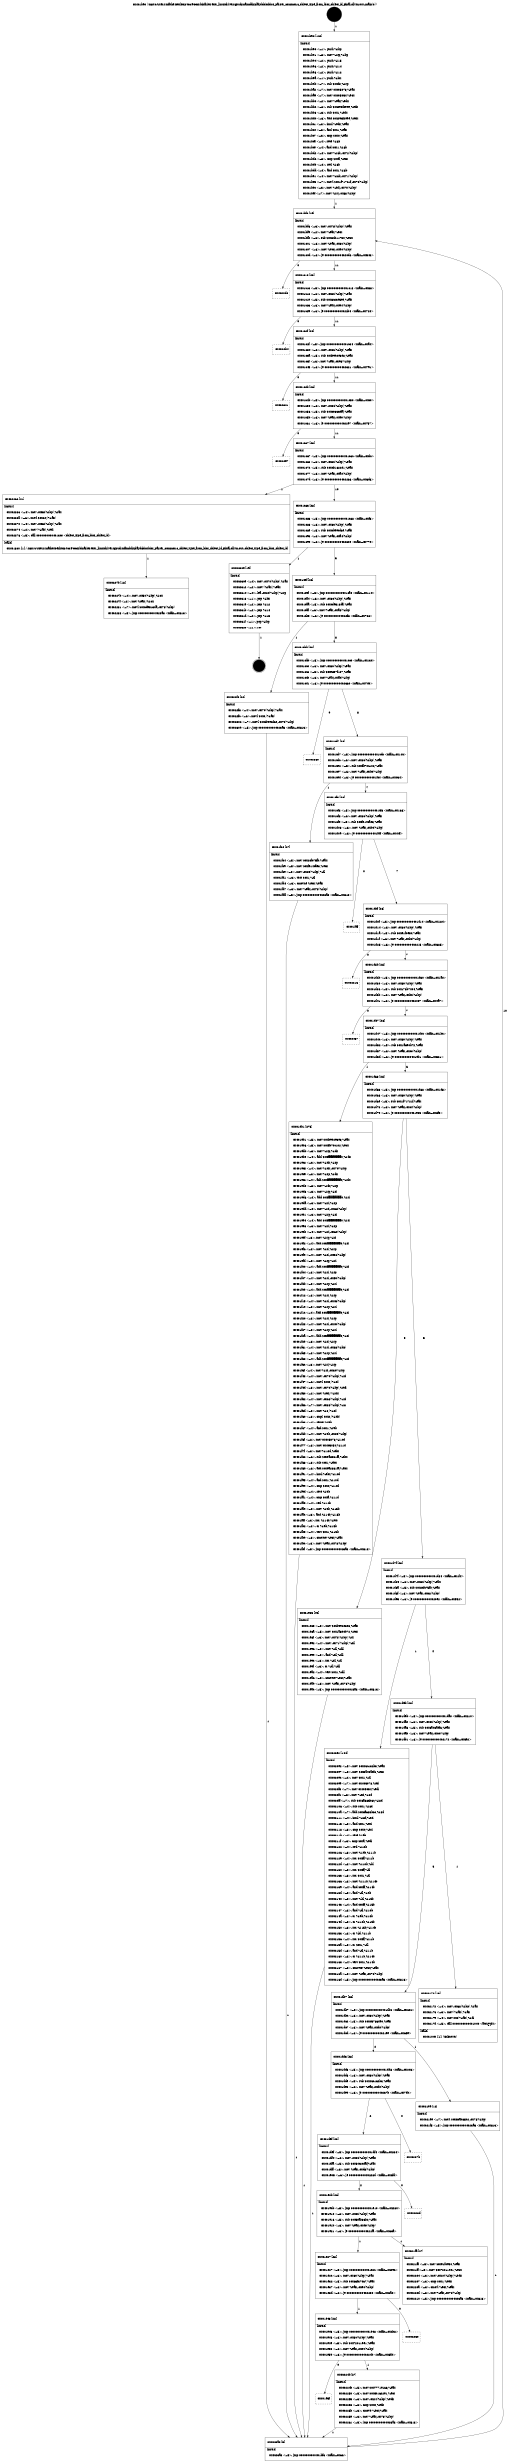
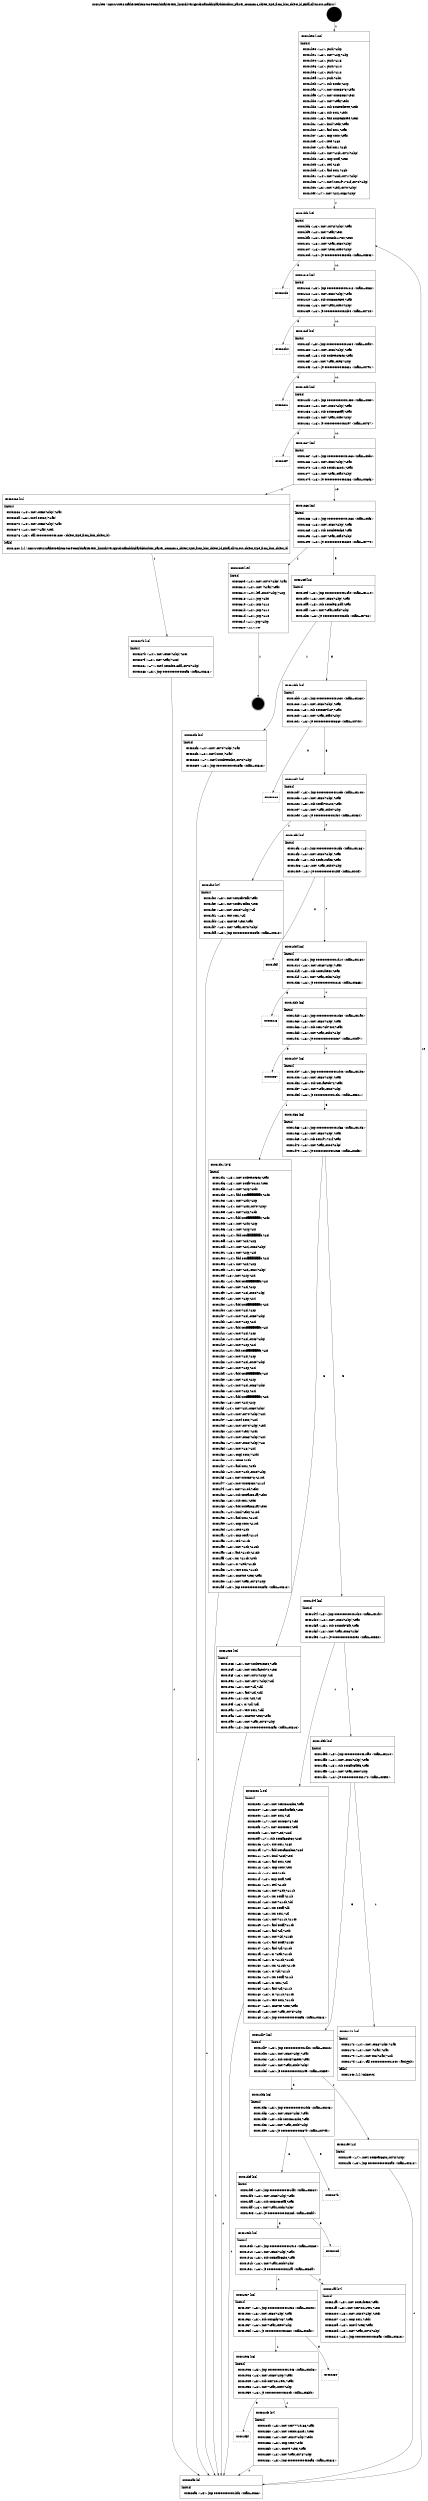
edge "0x401b90 [102]" -> "0x401bf6 [29]": label " 1" -> " 7"
edge "0x40227b [18]" -> "0x4023a3 [5]": added, label "1"
